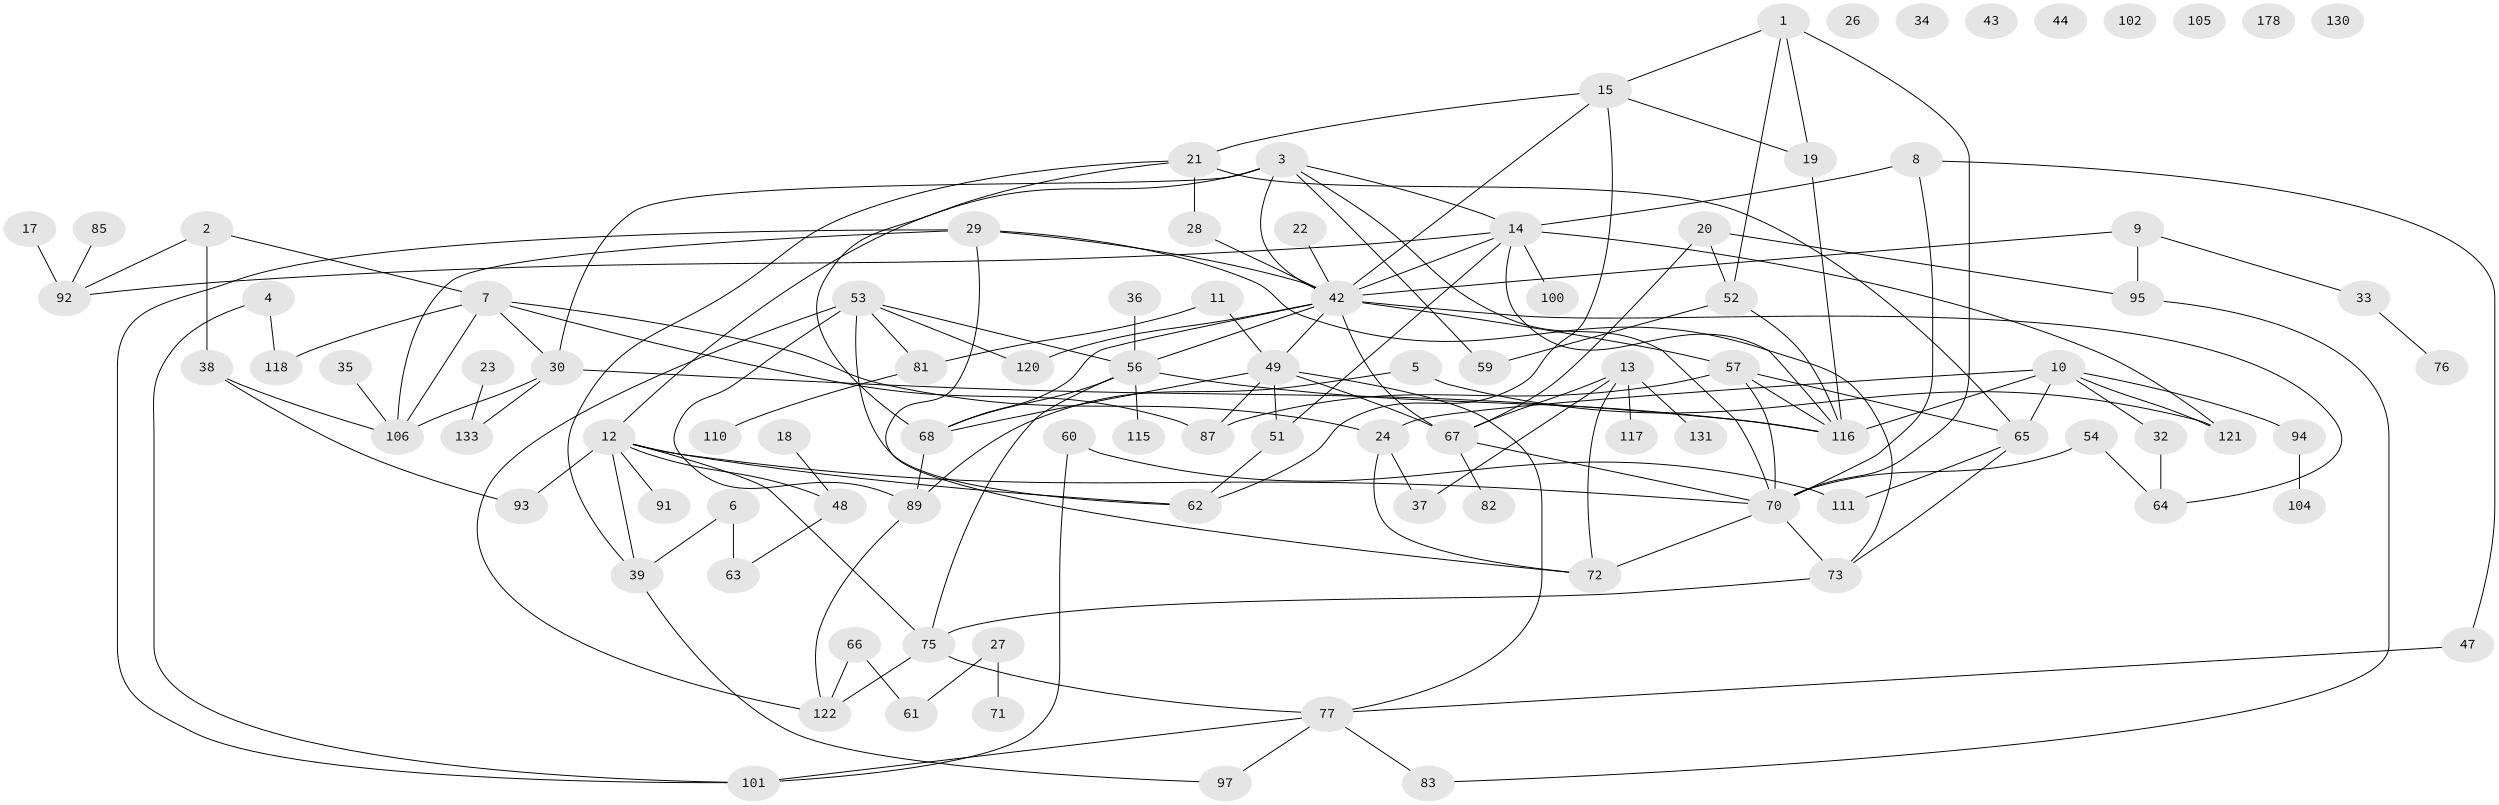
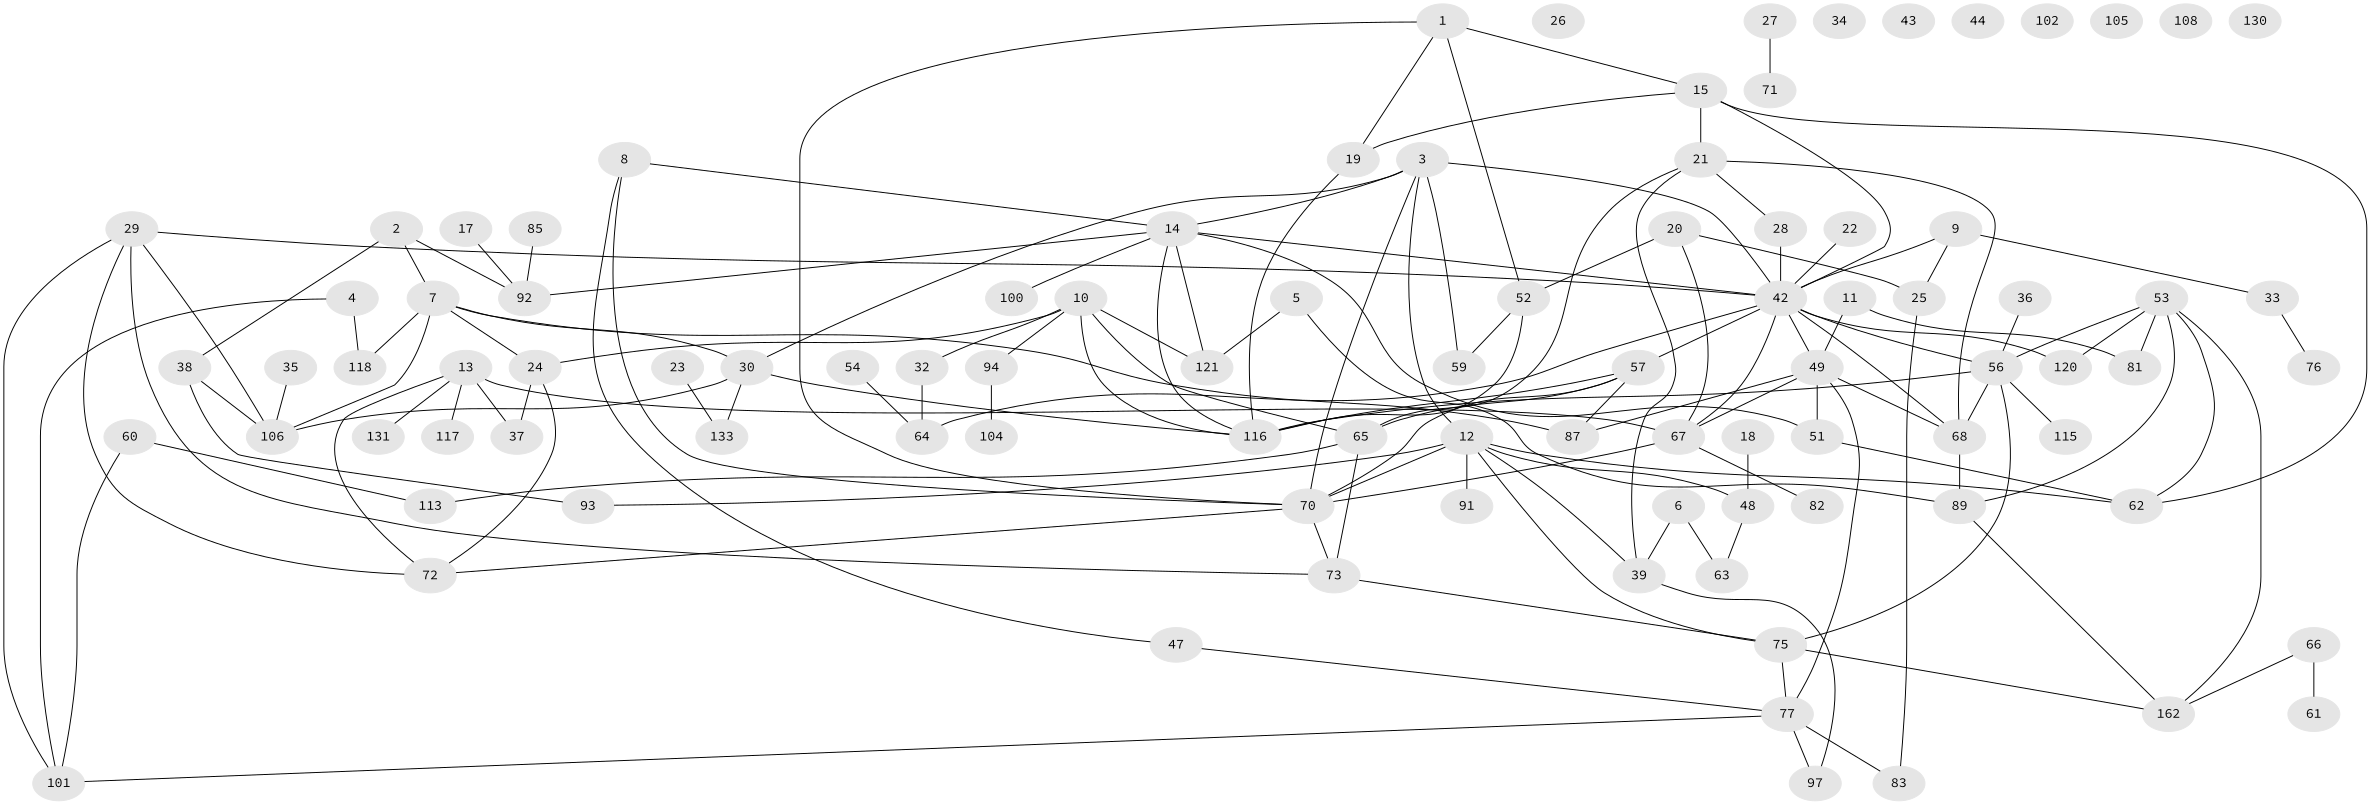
node "178": label "178" -> "108"
node "95": label "95" -> "25"
node "110": removed
edge "54" -- "70": removed
node "111": label "111" -> "113"
edge "27" -- "61": removed
node "122": label "122" -> "162"
